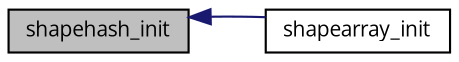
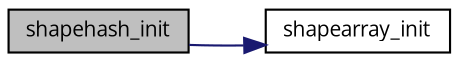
edge "shapearray_init" -> "shapehash_init": reversed
